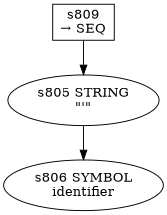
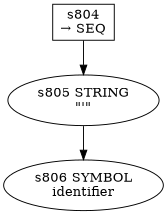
node "s809 → SEQ": label "s809 → SEQ" -> "s804 → SEQ"
